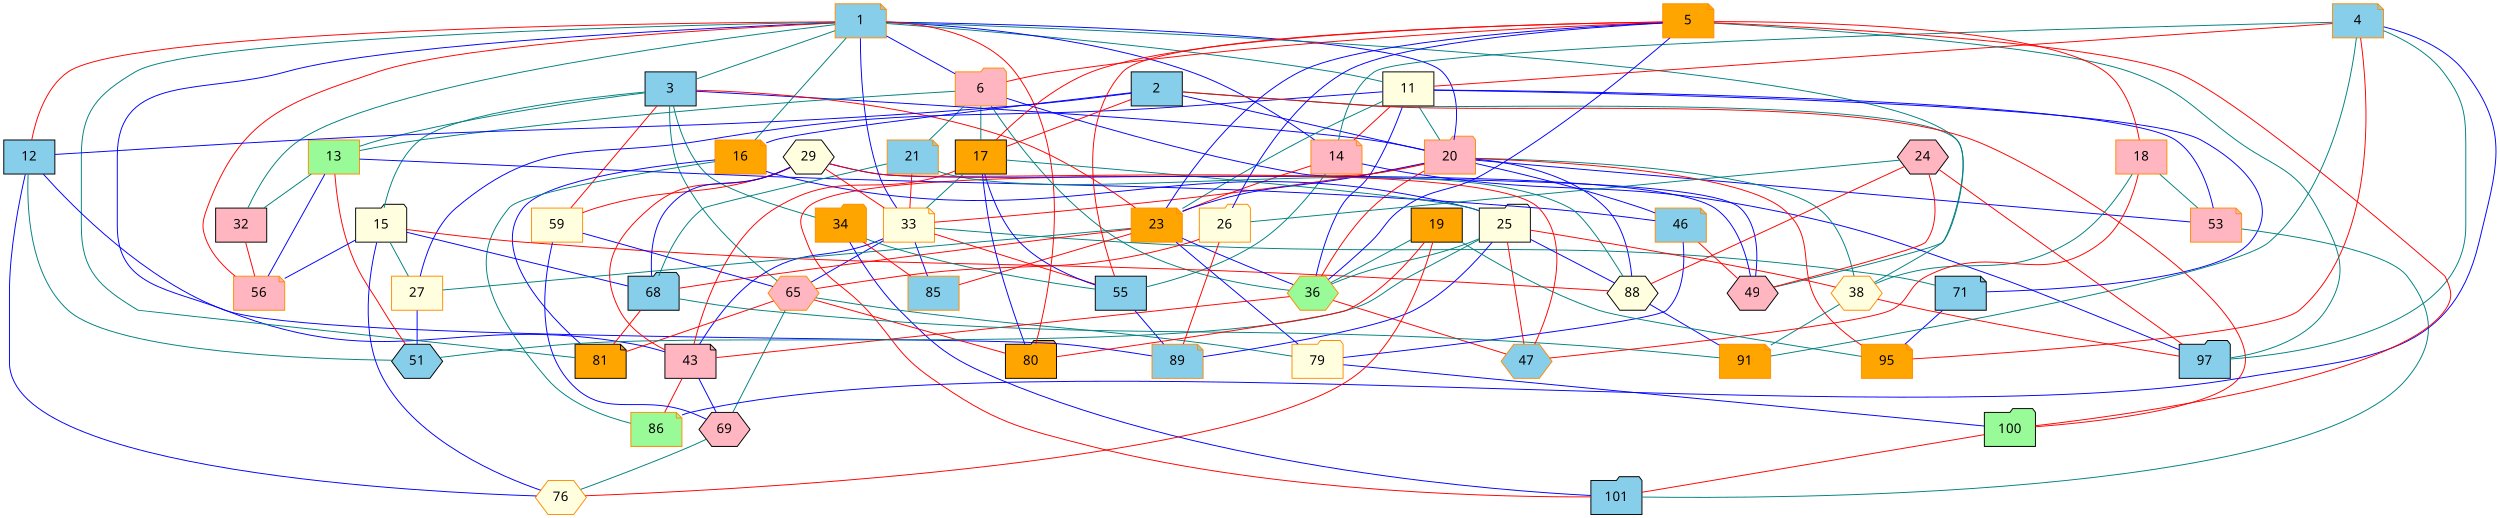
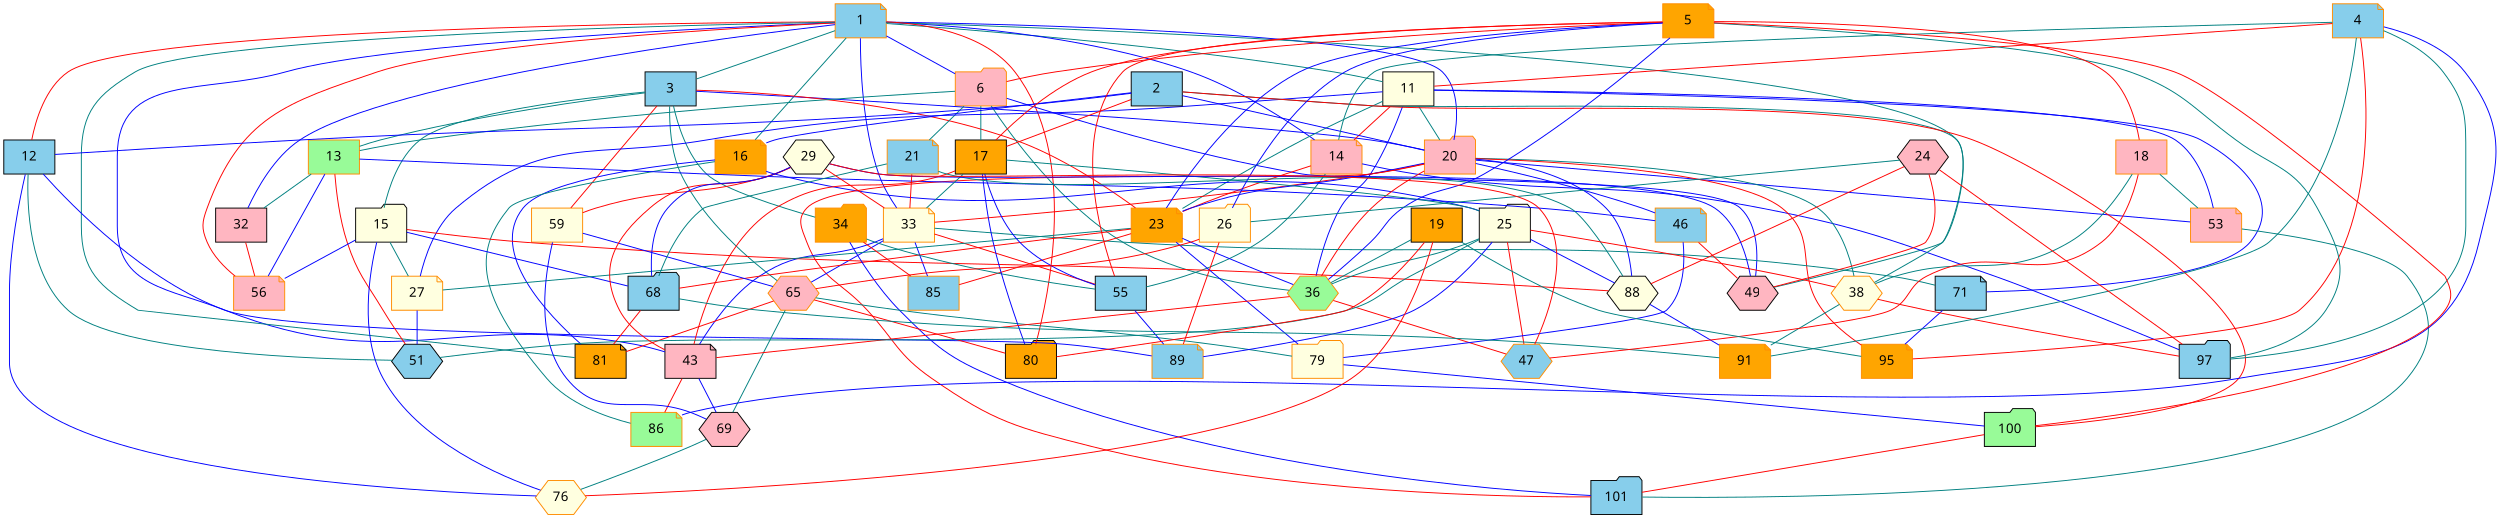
edge "1" -- "32": color teal -> blue
node "27": shape box -> note
